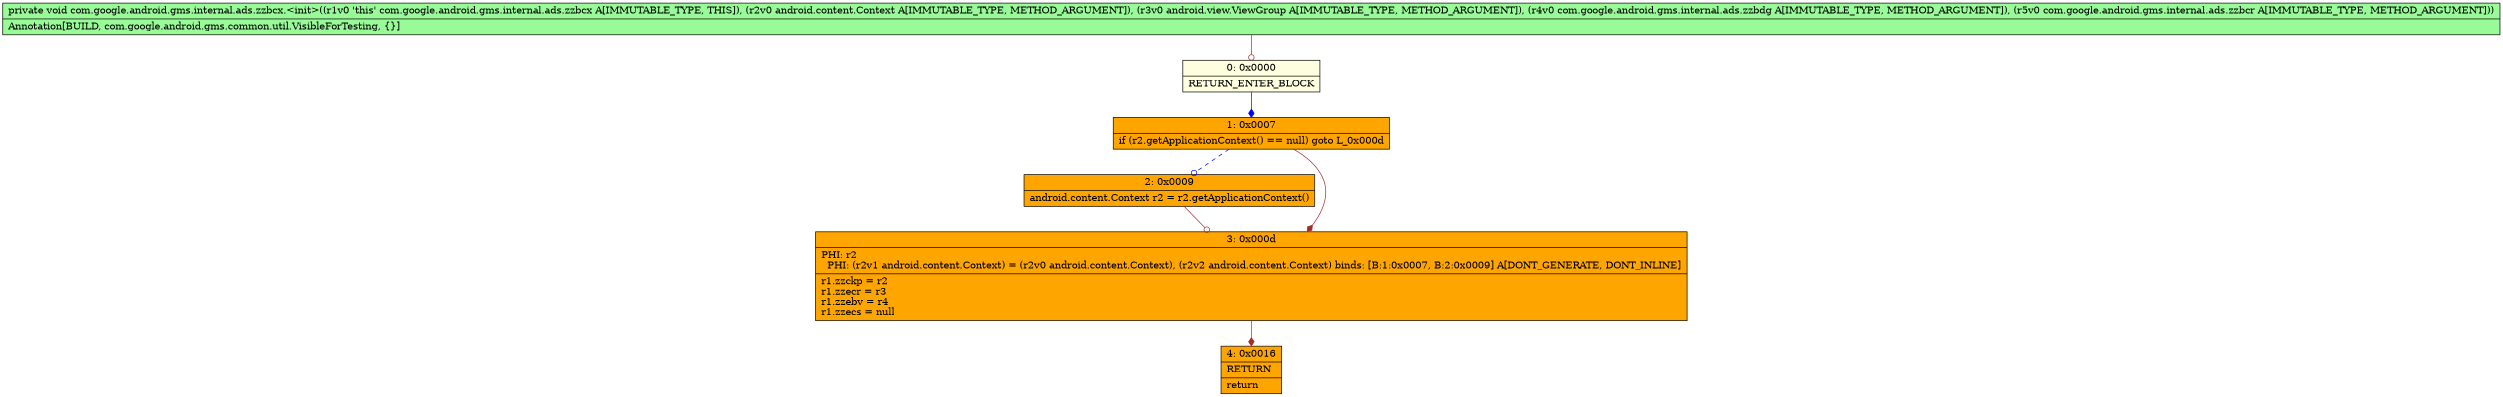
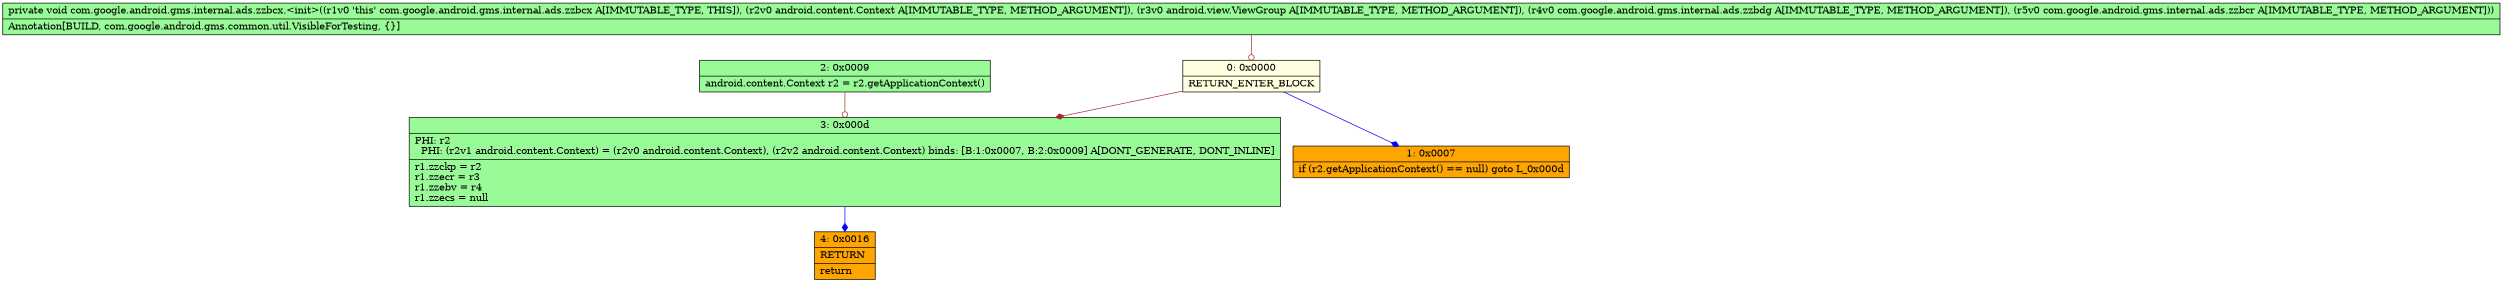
edge "1: 0x0007" -> "2: 0x0009": removed
edge "1: 0x0007" -> "3: 0x000d": now "0: 0x0000" -> "3: 0x000d"
node "2: 0x0009": fillcolor orange -> palegreen
node "3: 0x000d": fillcolor orange -> palegreen
edge "3: 0x000d" -> "4: 0x0016": color brown -> blue
